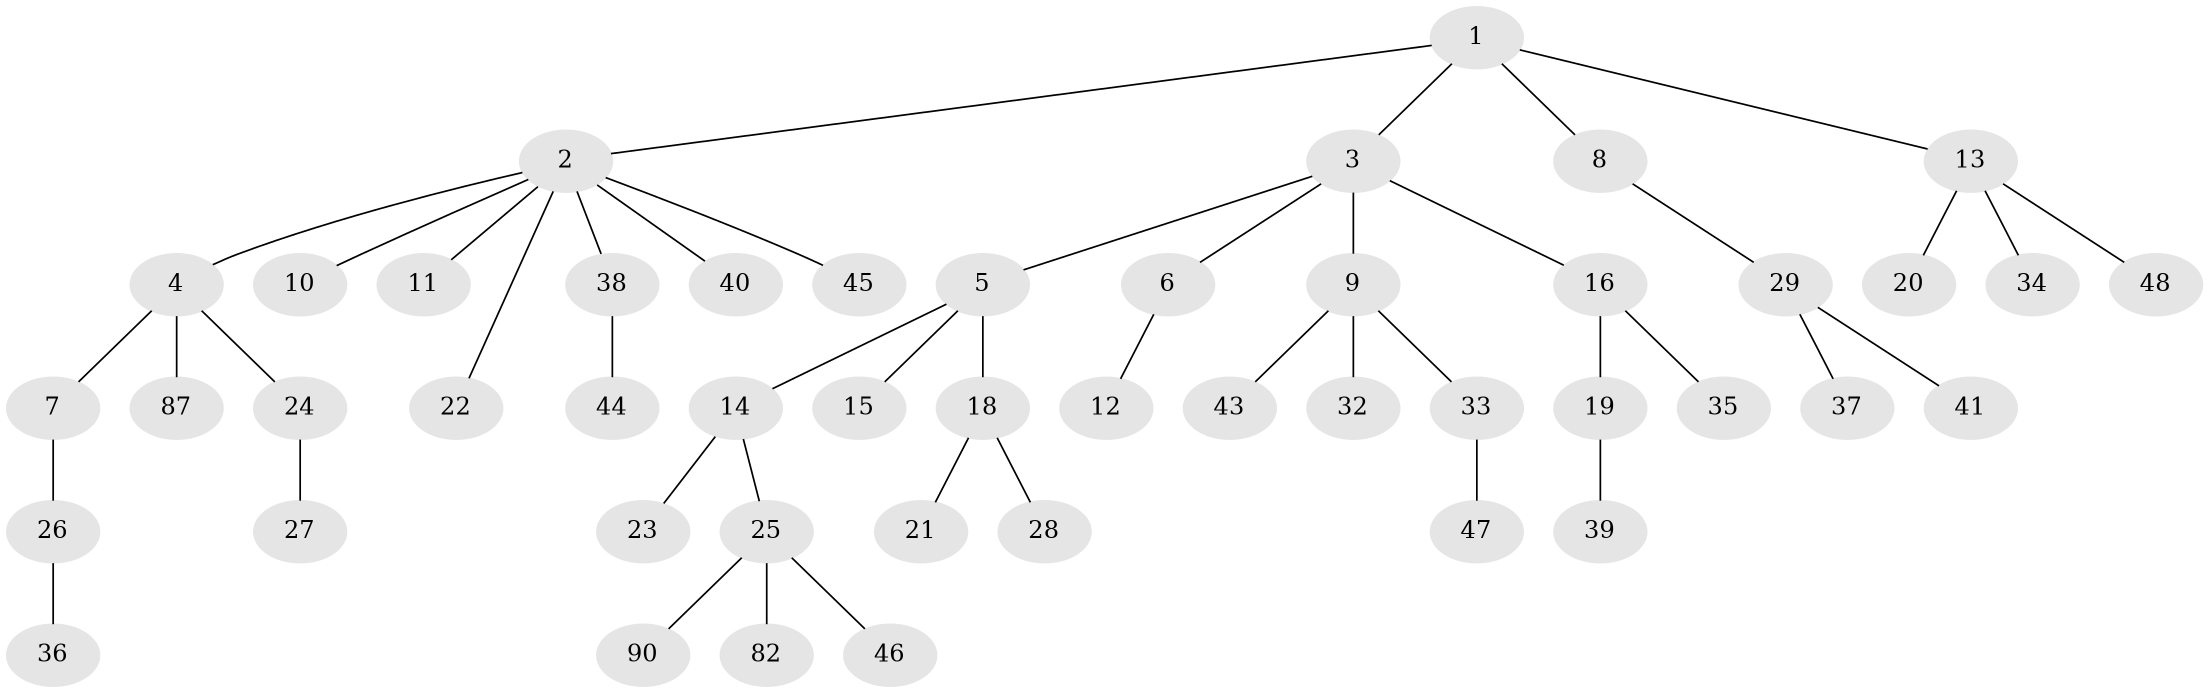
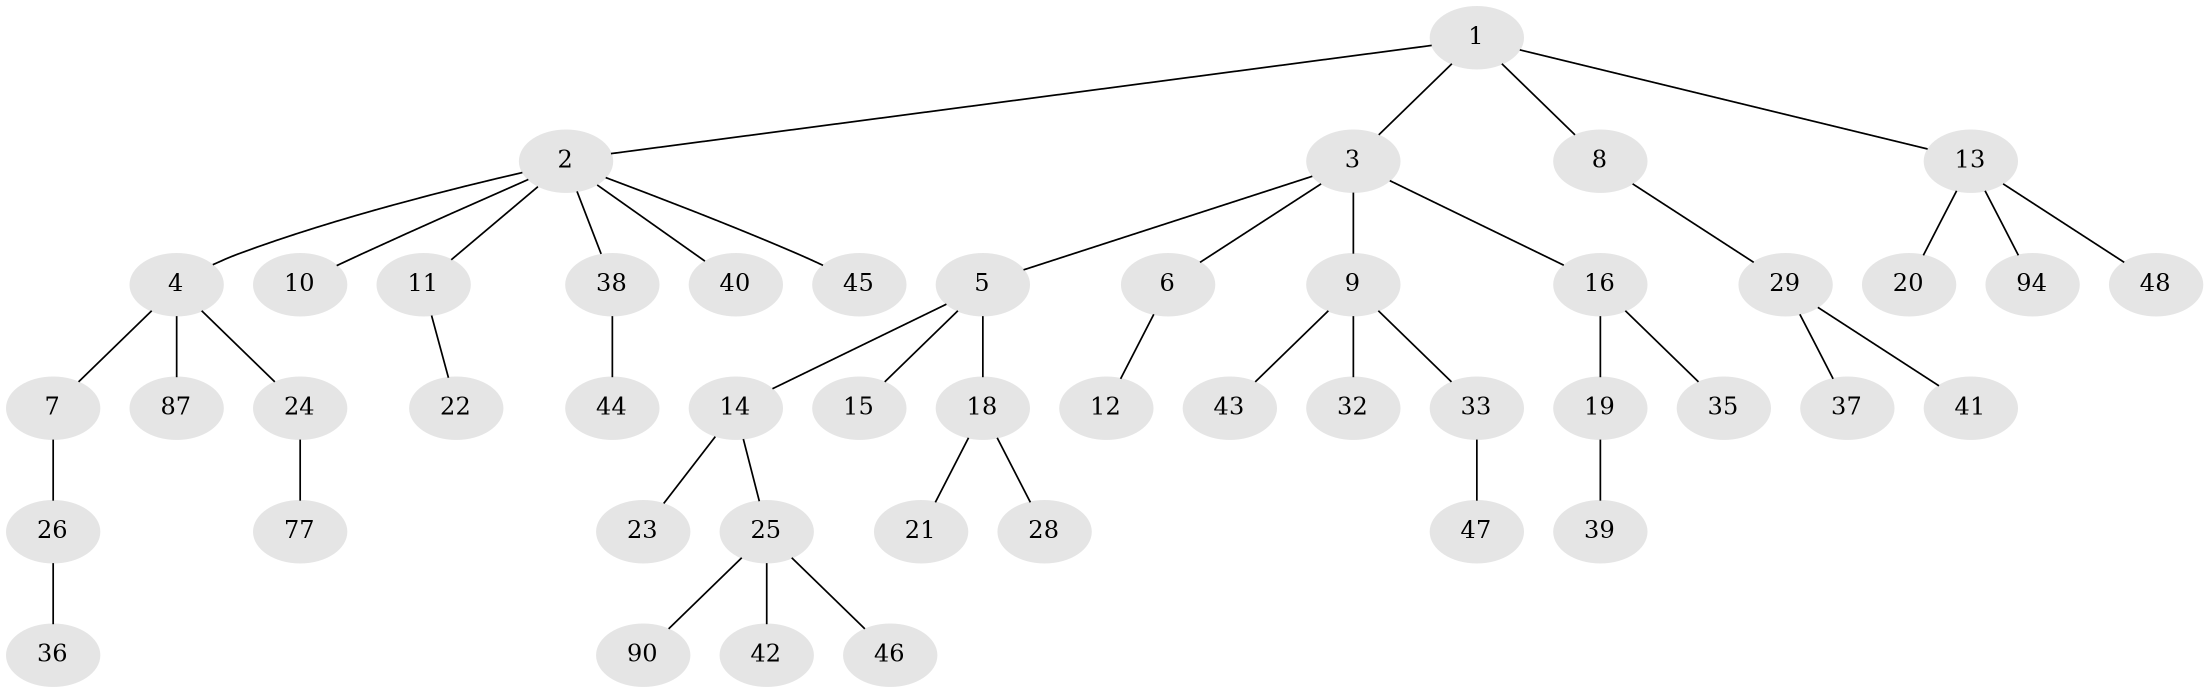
edge "2" -- "22": now "11" -- "22"
node "34": label "34" -> "94"
node "27": label "27" -> "77"
node "82": label "82" -> "42"
